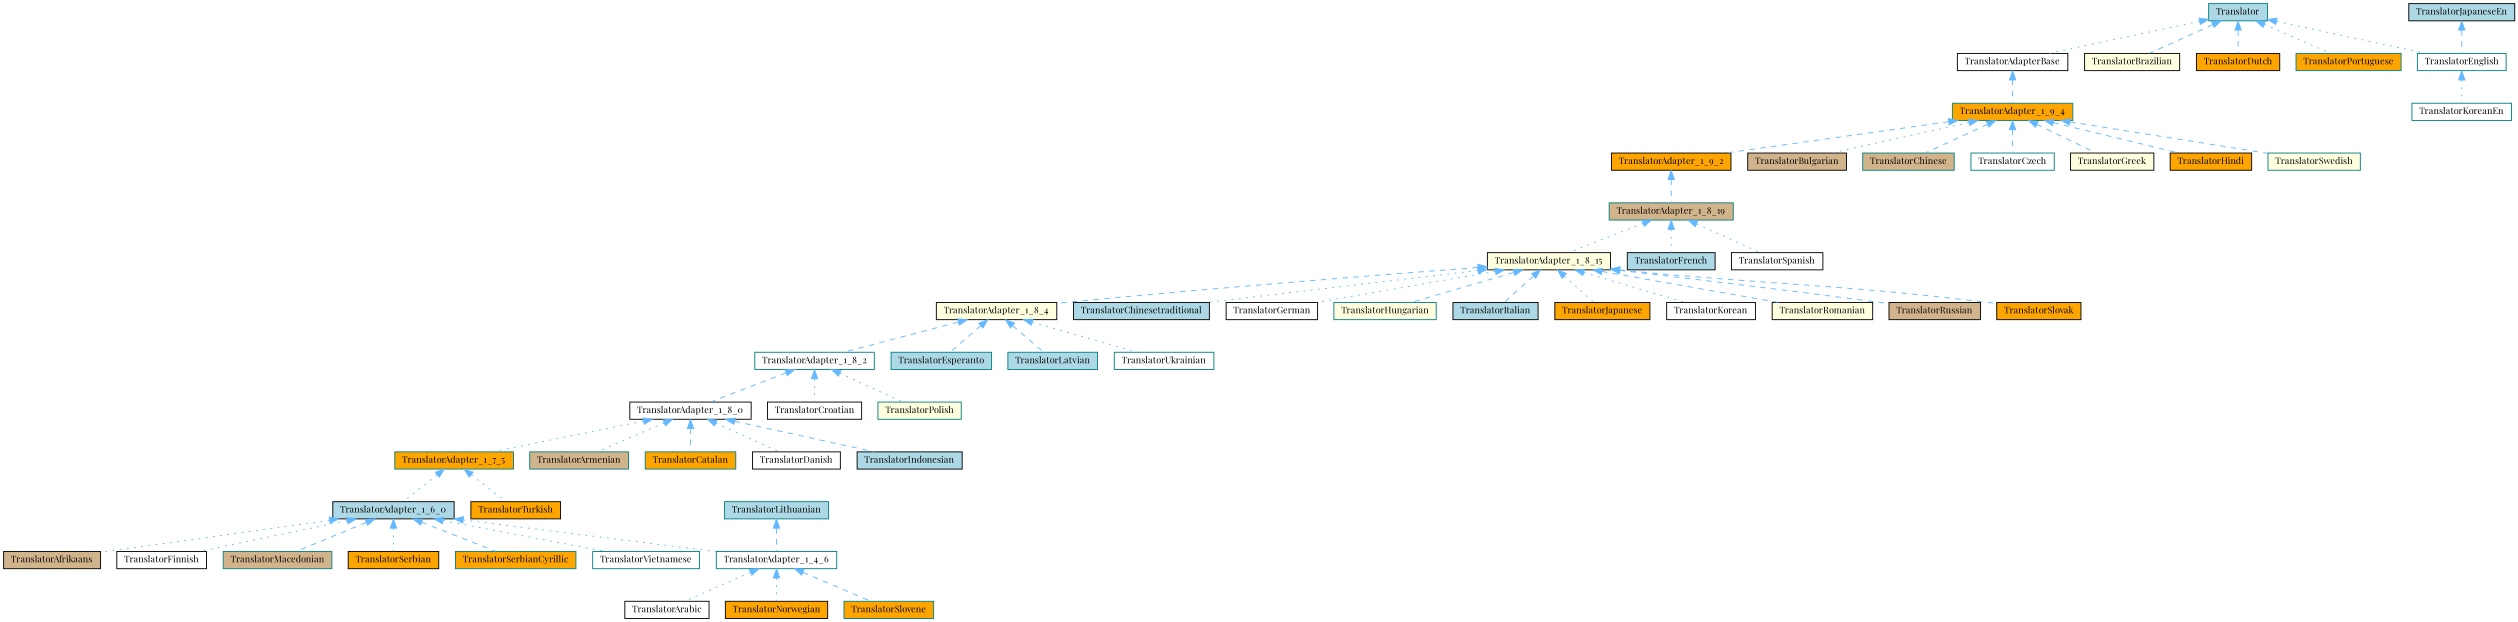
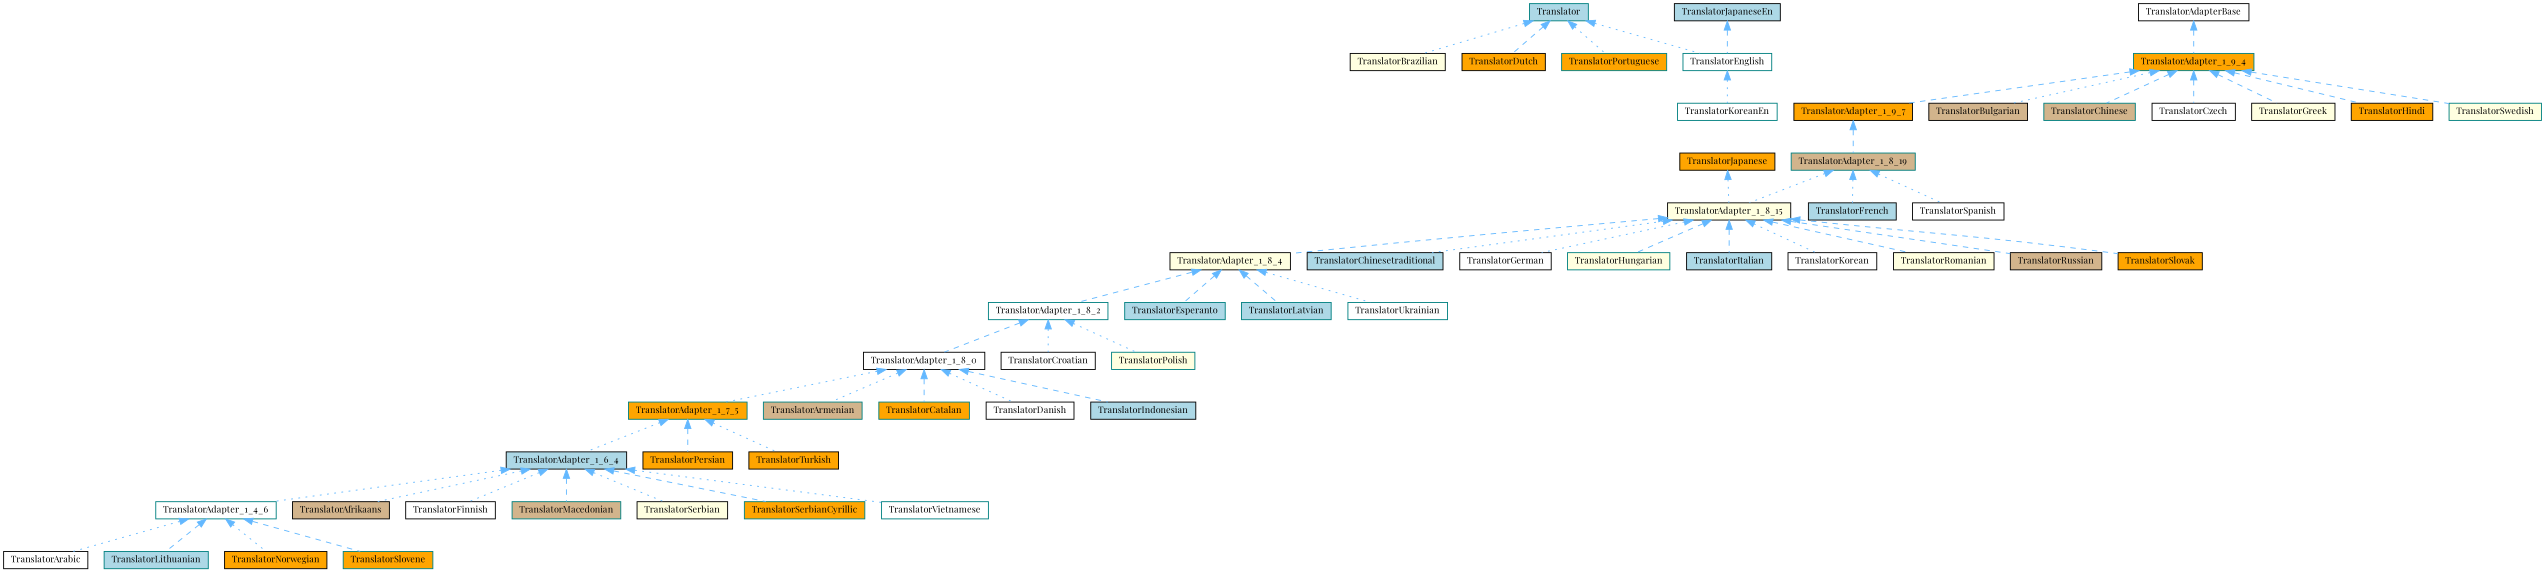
edge "TranslatorAdapterBase" -> "Translator": removed
edge "TranslatorBrazilian" -> "Translator": style dashed -> dotted
node "TranslatorAdapter_1_9_2": label "TranslatorAdapter_1_9_2" -> "TranslatorAdapter_1_9_7"
node "TranslatorCzech": color teal -> black
edge "TranslatorJapanese" -> "TranslatorAdapter_1_8_15": reversed
node "TranslatorPersian": added
node "TranslatorAdapter_1_6_0": label "TranslatorAdapter_1_6_0" -> "TranslatorAdapter_1_6_4"
edge "TranslatorAdapter_1_4_6" -> "TranslatorLithuanian": reversed
node "TranslatorSerbian": fillcolor orange -> lightyellow
